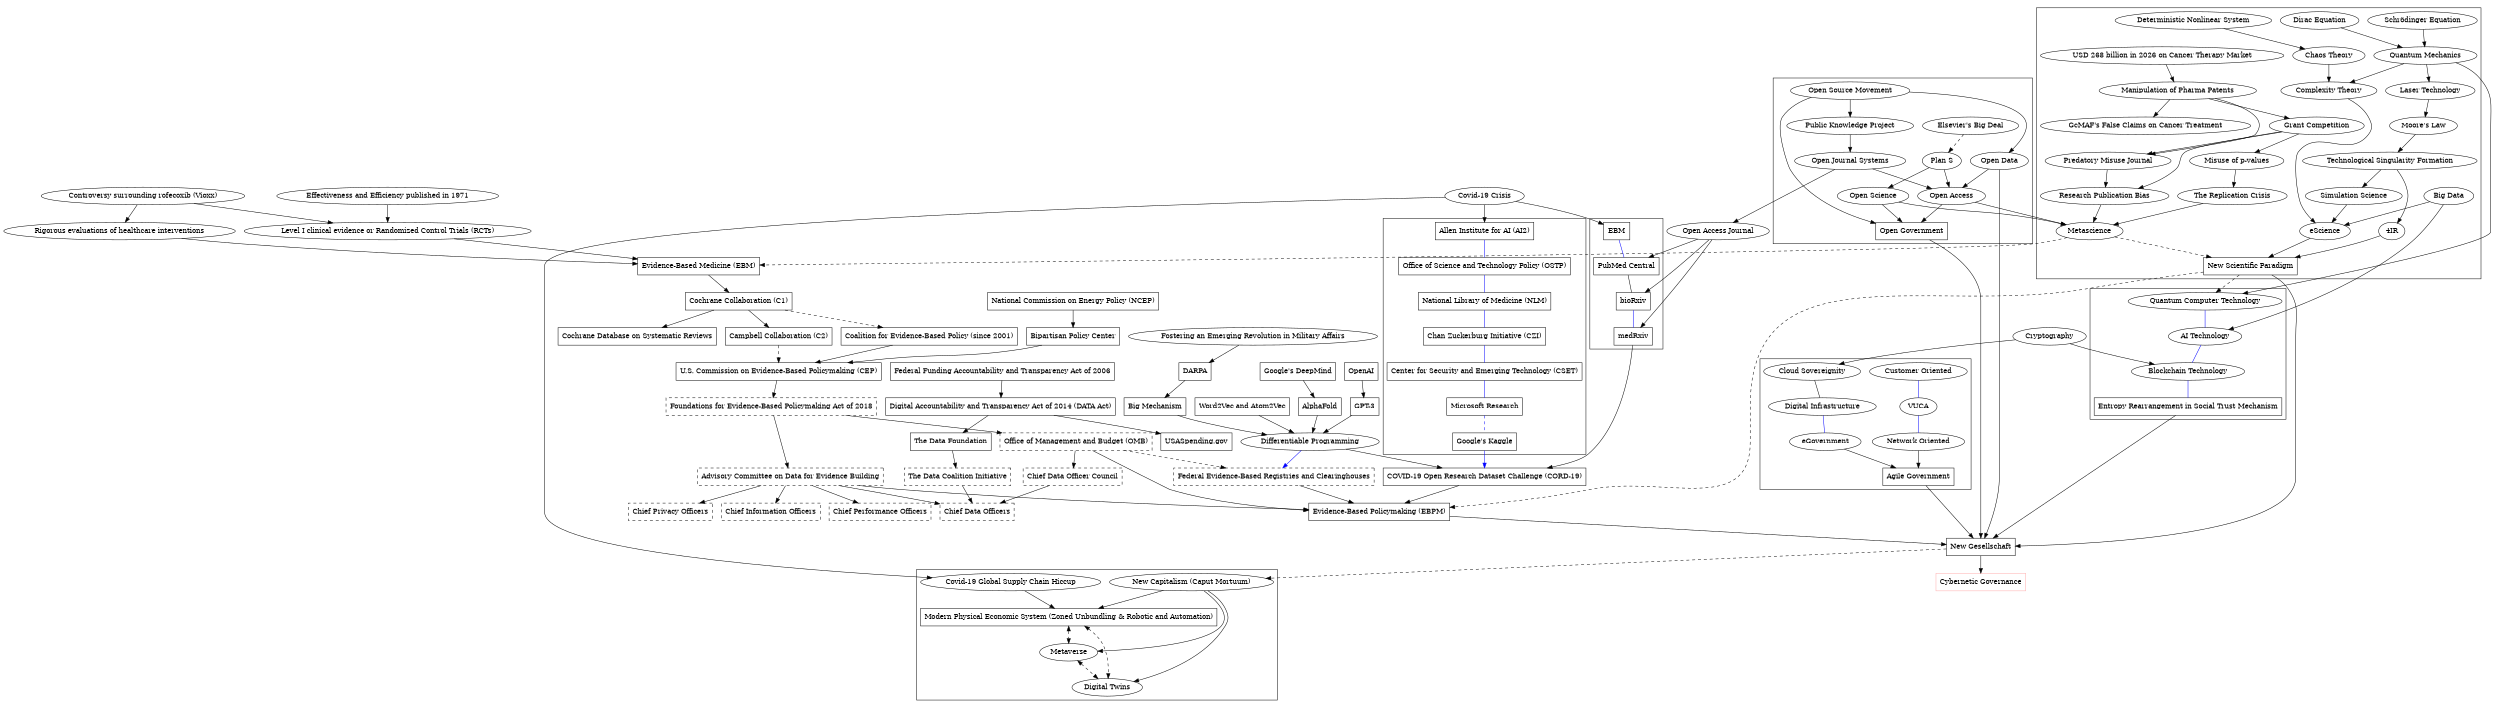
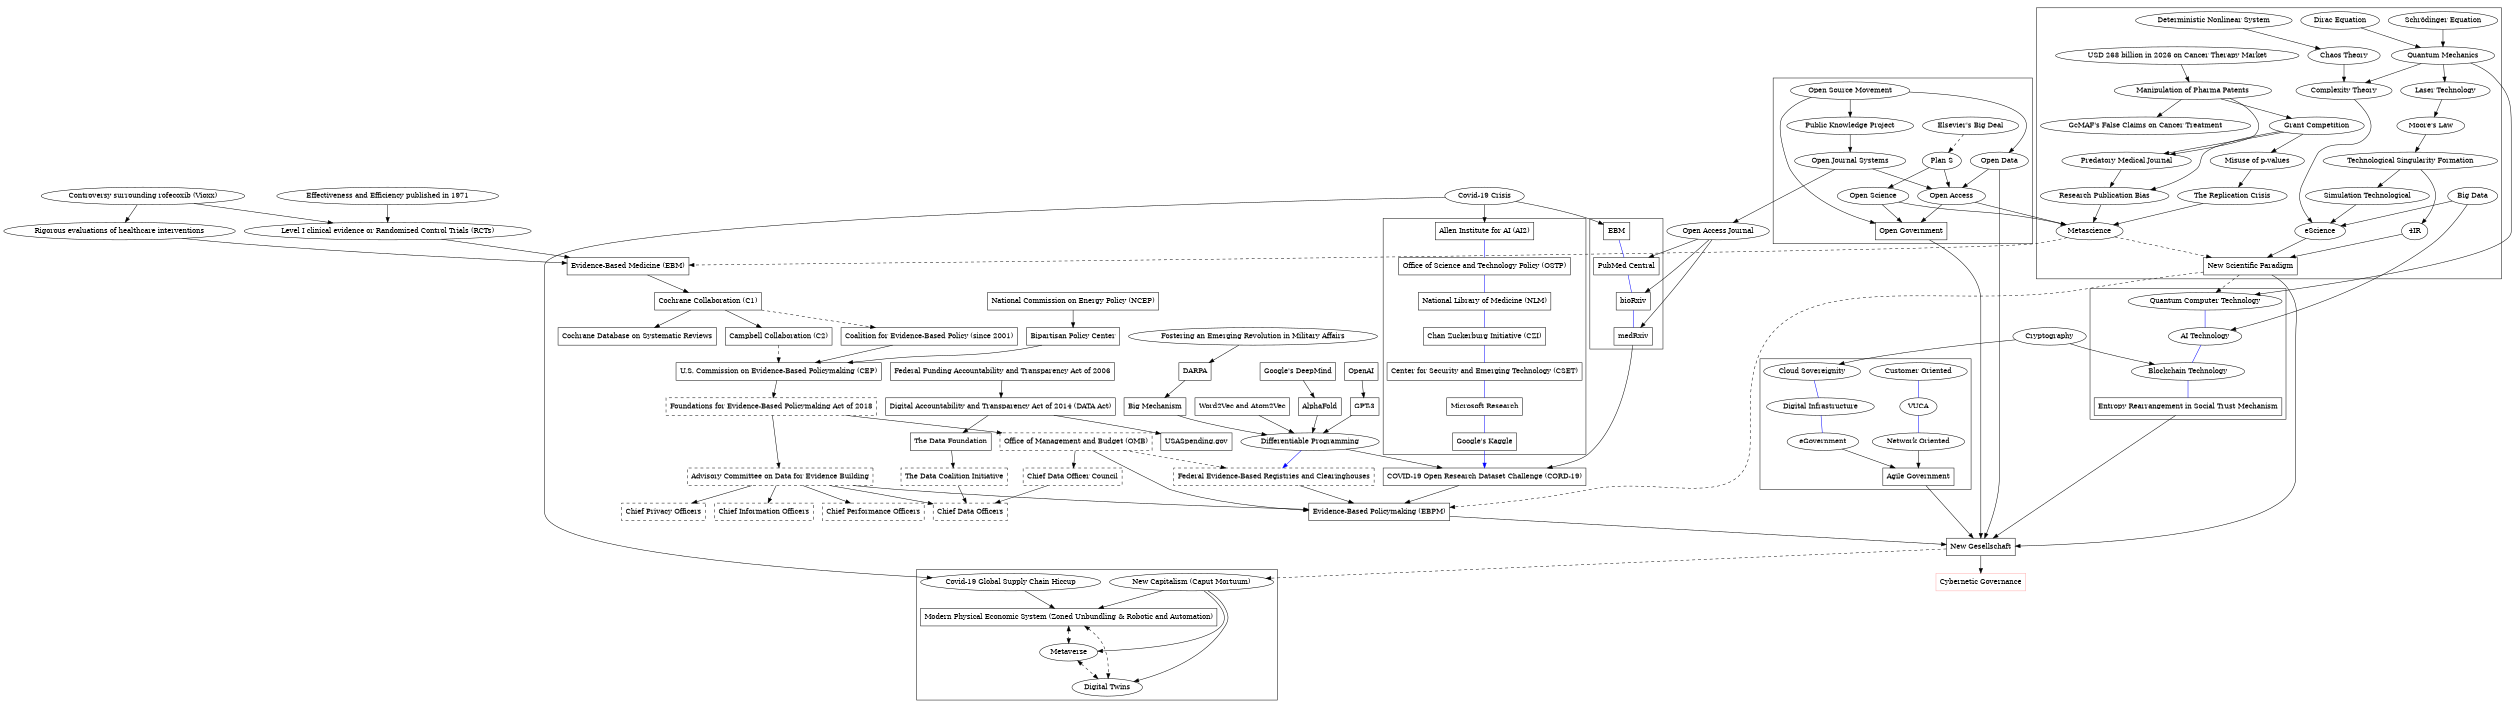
node "Predatory Misuse Journal": label "Predatory Misuse Journal" -> "Predatory Medical Journal"
node "Simulation Science": label "Simulation Science" -> "Simulation Technological"
edge "PubMed Central" -- "bioRxiv": color black -> blue
edge "Cloud Sovereignity" -- "Digital Infrastructure": color black -> blue
edge "Microsoft Research" -- "Google's Kaggle": style dashed -> solid
